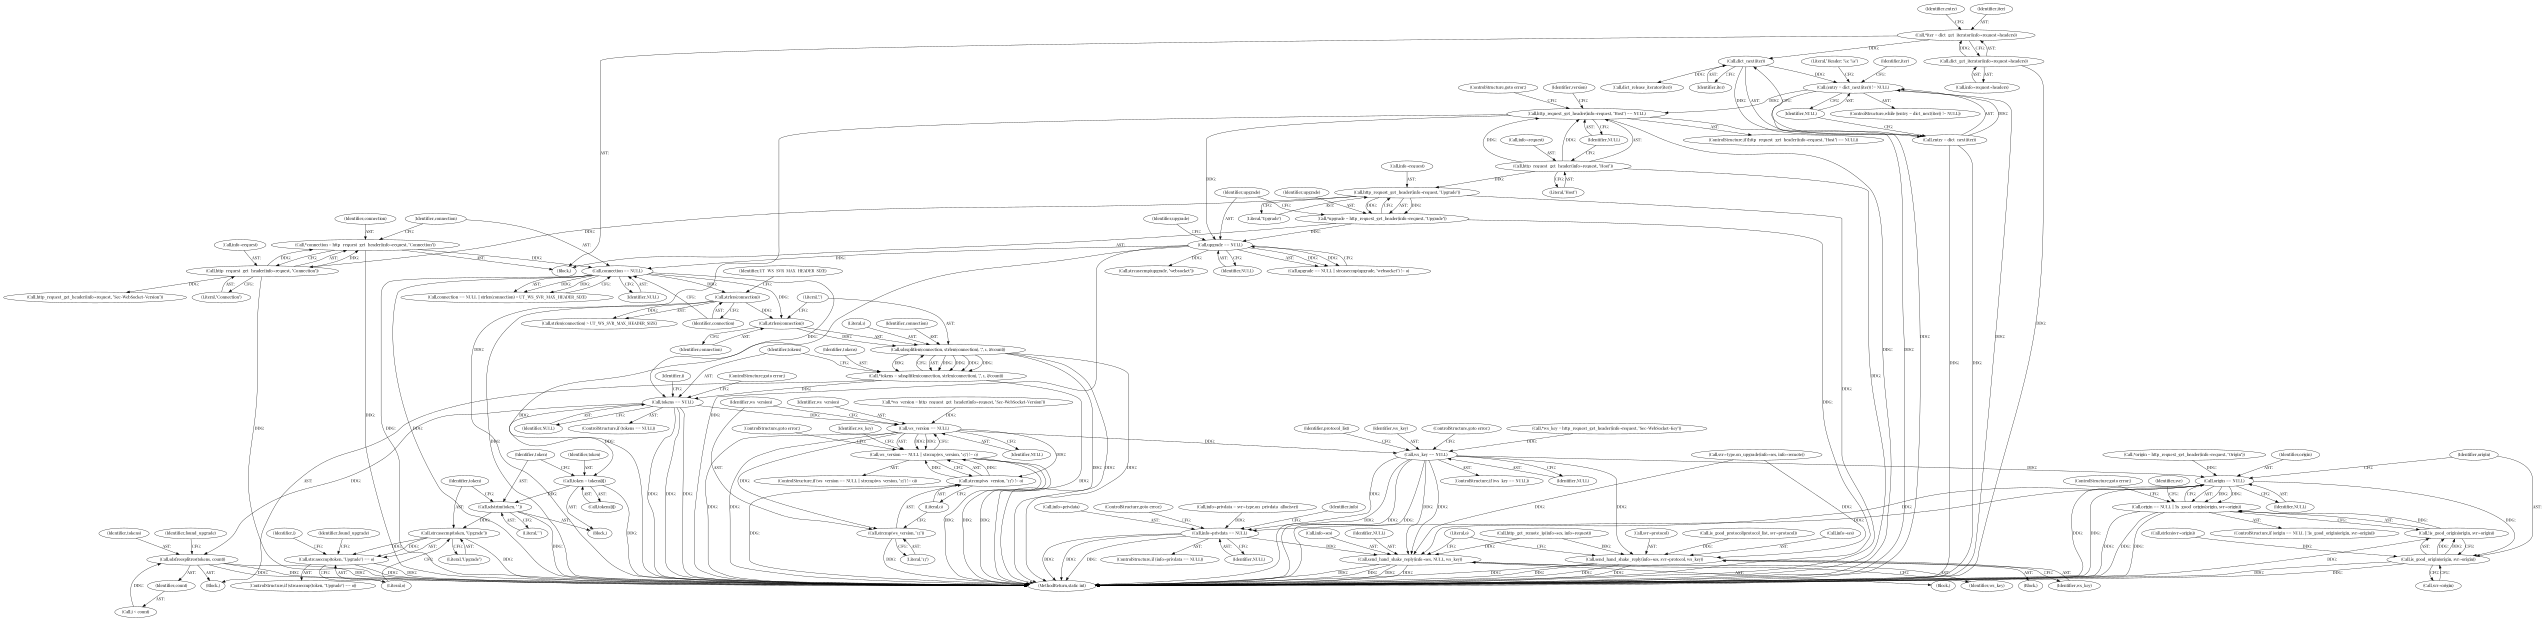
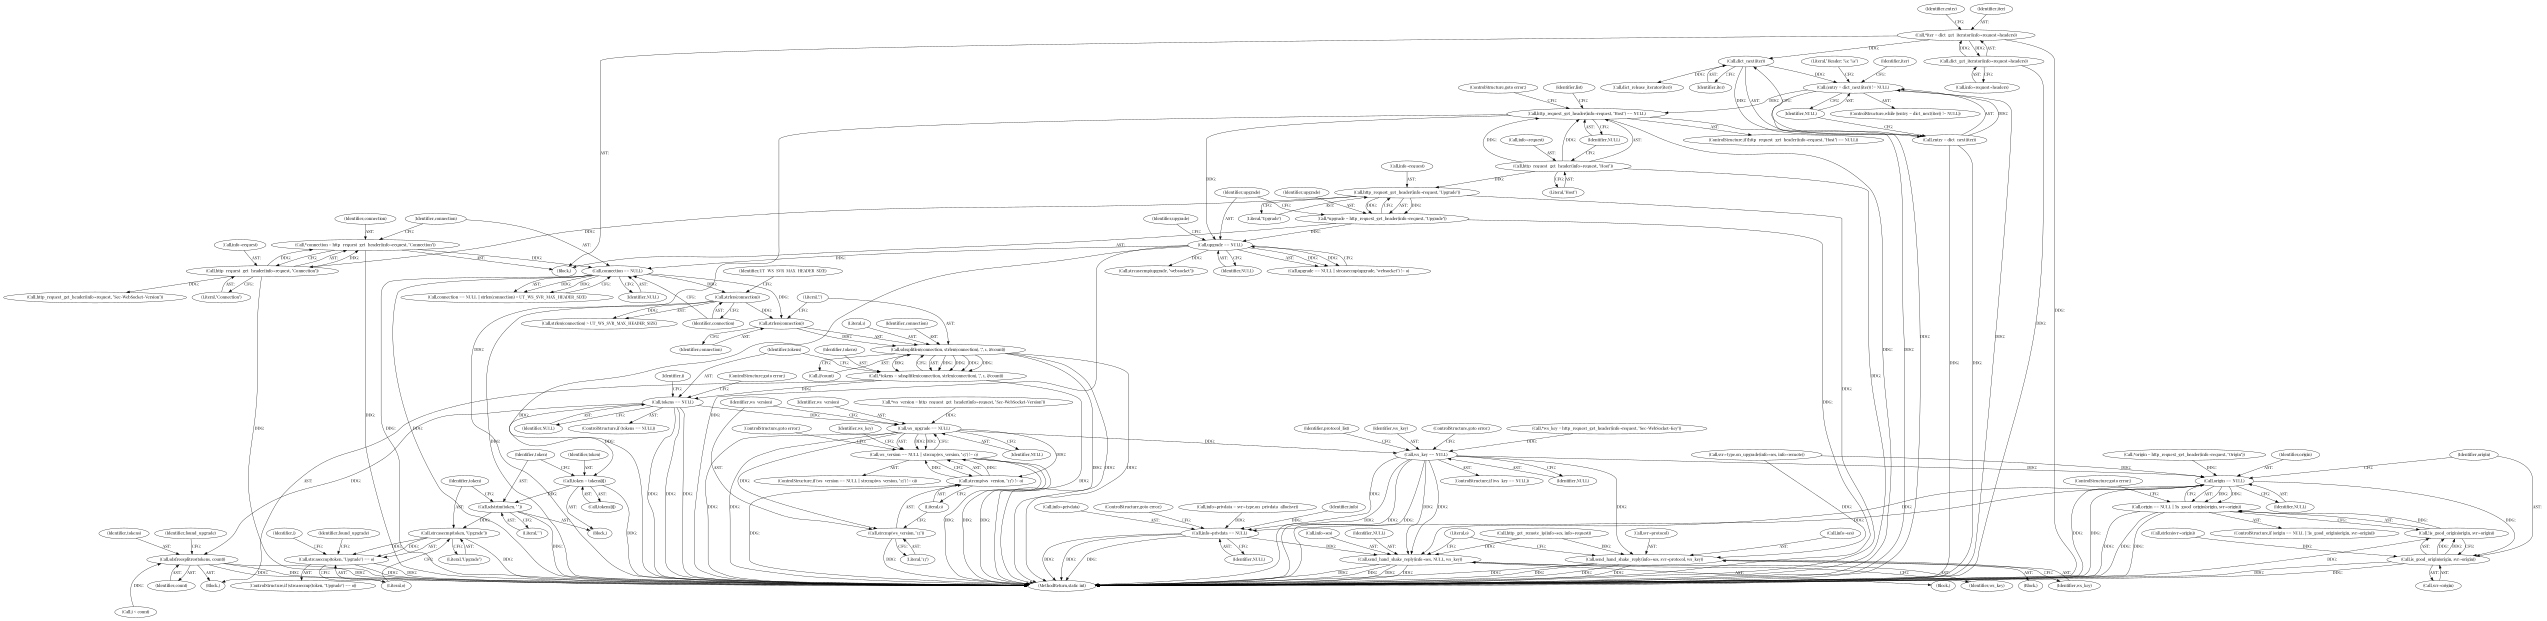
edge "(Call,*iter = dict_get_iterator(info->request->headers))" -> "(Call,dict_get_iterator(info->request->headers))": label "CFG: " -> "DDG: "
edge "(Call,dict_get_iterator(info->request->headers))" -> "(Call,info->request->headers)": label "AST: " -> "CFG: "
node "(Identifier,version)": label "(Identifier,version)" -> "(Identifier,list)"
edge "(Call,connection == NULL)" -> "(Call,tokens == NULL)": removed, label "DDG:"
node "(Call,&count)": added
node "(Call,ws_version == NULL)": label "(Call,ws_version == NULL)" -> "(Call,ws_upgrade == NULL)"
node "(Identifier,svr)": removed
edge "(Call,svr->type.on_upgrade(info->ses, info->remote))" -> "(Call,send_hand_shake_reply(info->ses, NULL, ws_key))": now "(Call,svr->type.on_upgrade(info->ses, info->remote))" -> "(Call,origin == NULL)"
edge "(Identifier,info)" -> "(Call,info->privdata == NULL)": label "CFG: " -> "DDG: "
node "(Call,is_good_protocol(protocol_list, svr->protocol))": removed
edge "(Call,*iter = dict_get_iterator(info->request->headers))" -> "(MethodReturn,static int)": added, label "DDG:"
node "(ControlStructure,if (info->privdata == NULL))": removed
edge "(Call,is_good_origin(origin, svr->origin))" -> "(Call,svr->origin)": label "CFG: " -> "AST: "
edge "(Call,svr->origin)" -> "(Call,is_good_origin(origin, svr->origin))": label "CFG: " -> "AST: "
edge "(Identifier,count)" -> "(Call,i < count)": now "(Identifier,count)" -> "(Call,sdsfreesplitres(tokens, count))"
